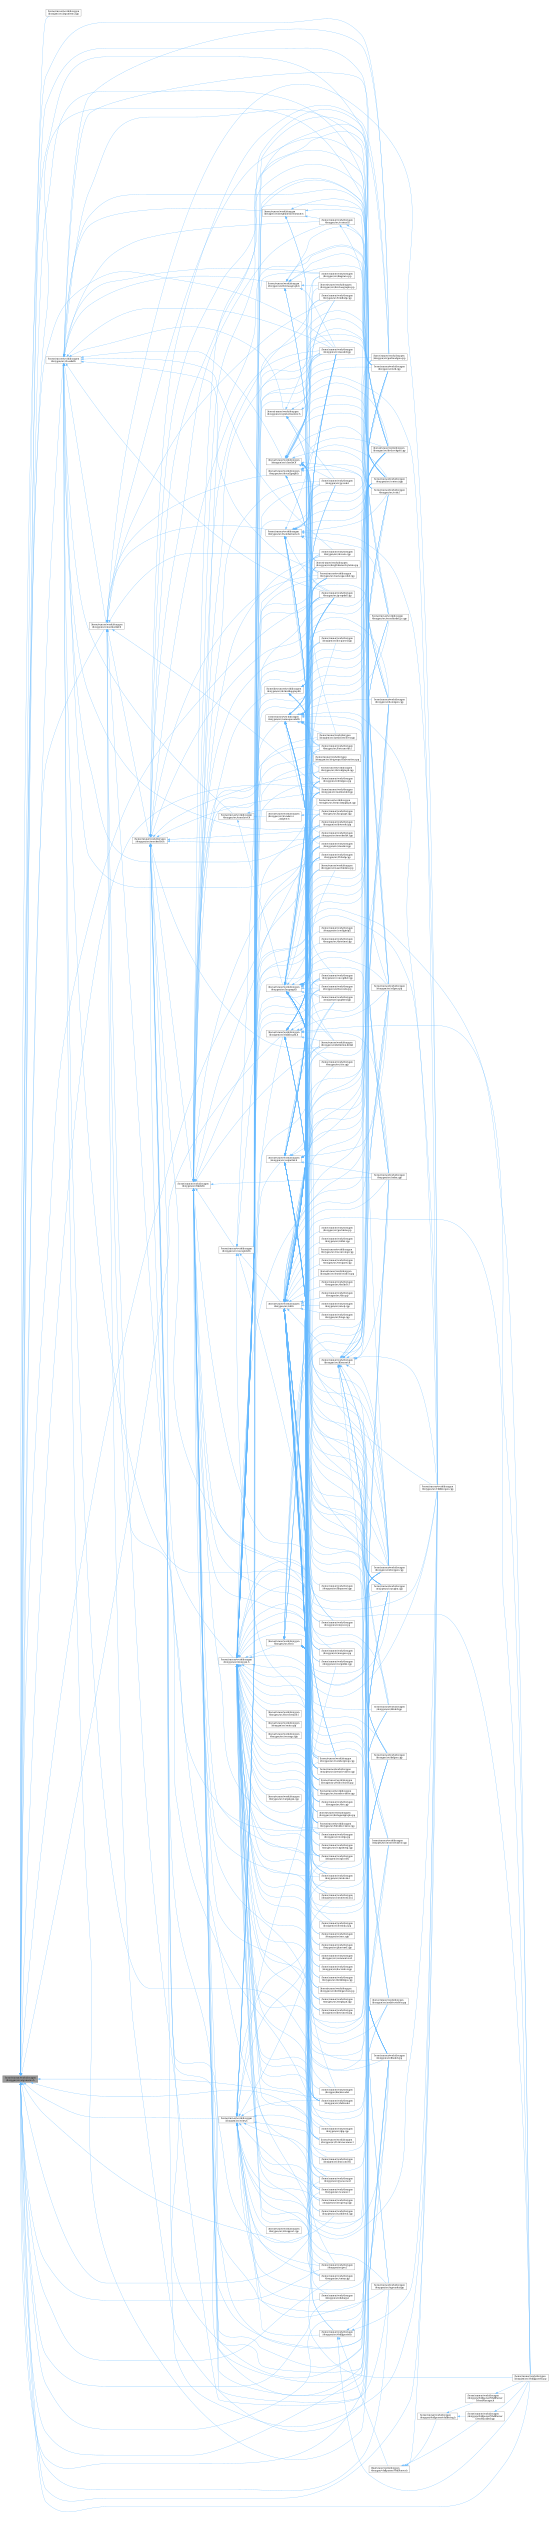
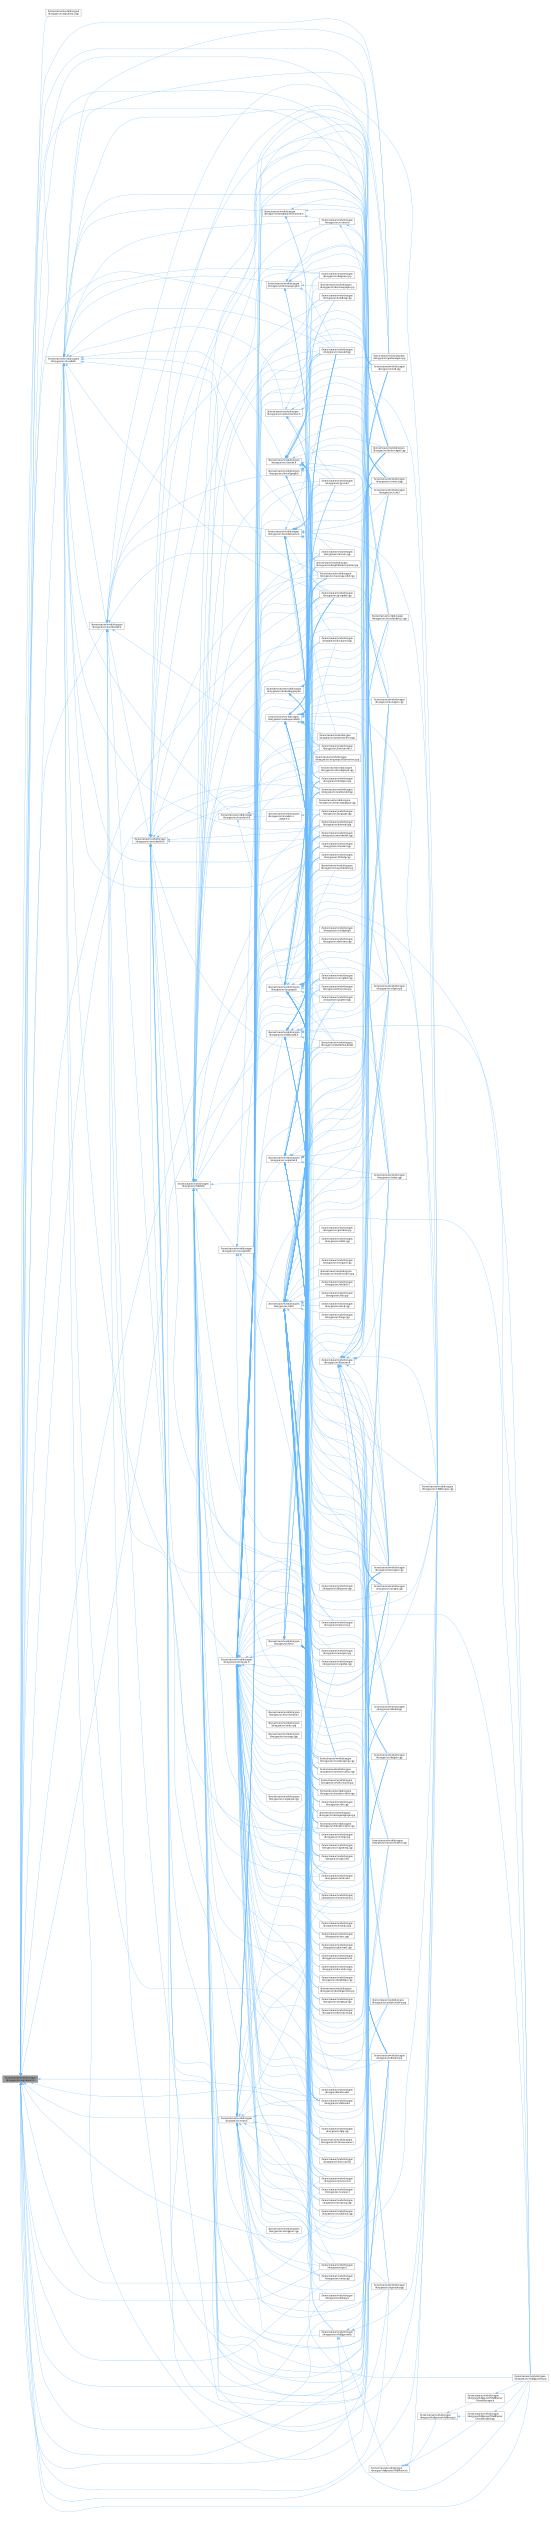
edge "/home/runner/work/doxygen /doxygen/src/docparser.cpp" -> "/home/runner/work/doxygen /doxygen/src/classlist.h": added
node "/home/runner/work/doxygen /doxygen/src/cite.cpp": removed
node "/home/runner/work/doxygen /doxygen/src/resourcemgr.cpp": removed
node "/dia/runner/work/doxygen /doxygen/vhdlparser/VhdlParser.h": label "/dia/runner/work/doxygen /doxygen/vhdlparser/VhdlParser.h" -> "/home/runner/work/doxygen /doxygen/vhdlparser/VhdlParser.h"
